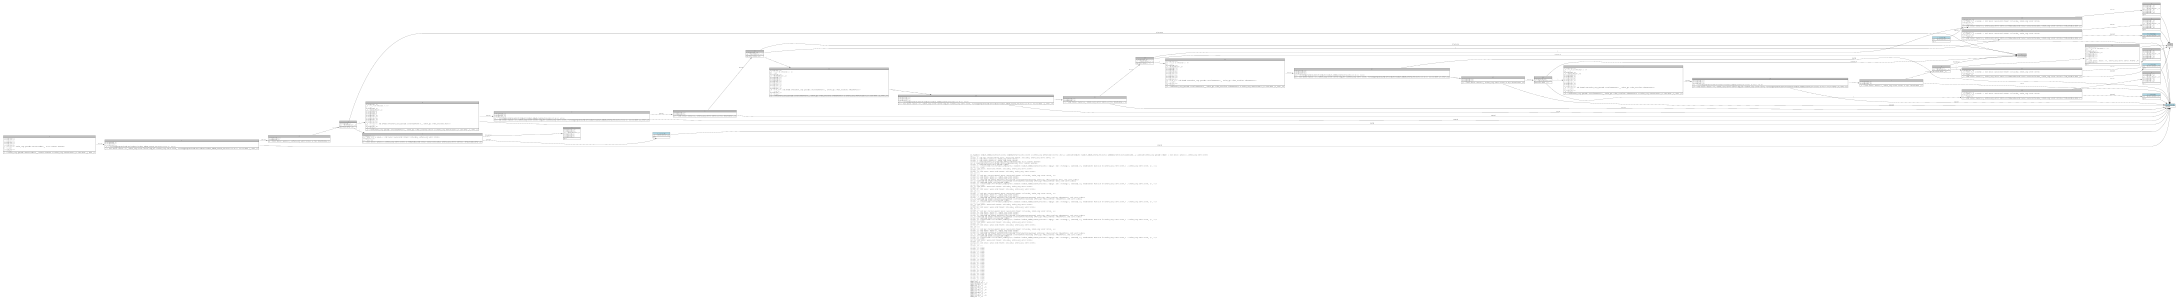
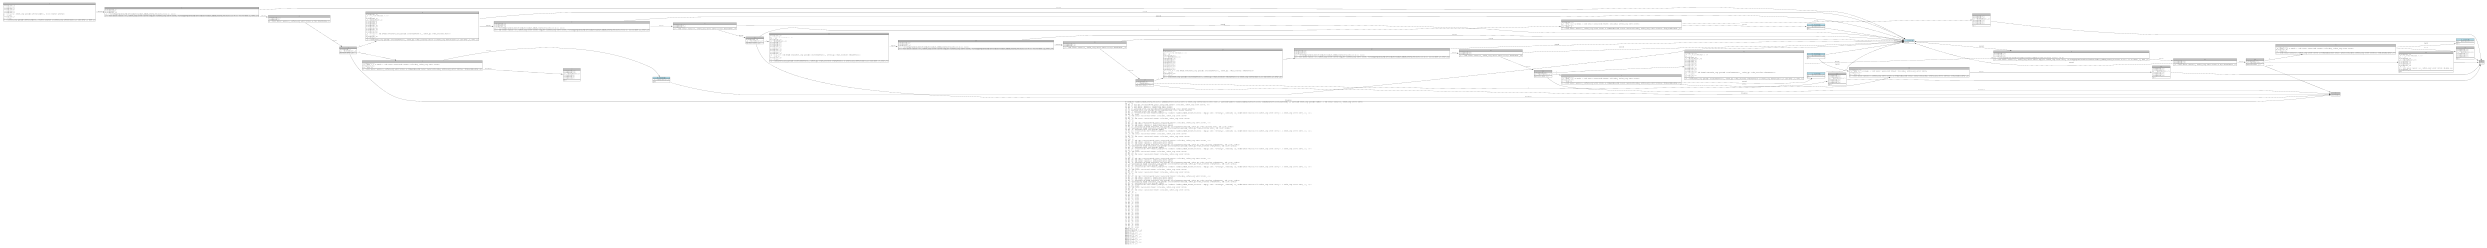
edge "26" -> "33 (cleanup)": reversed
